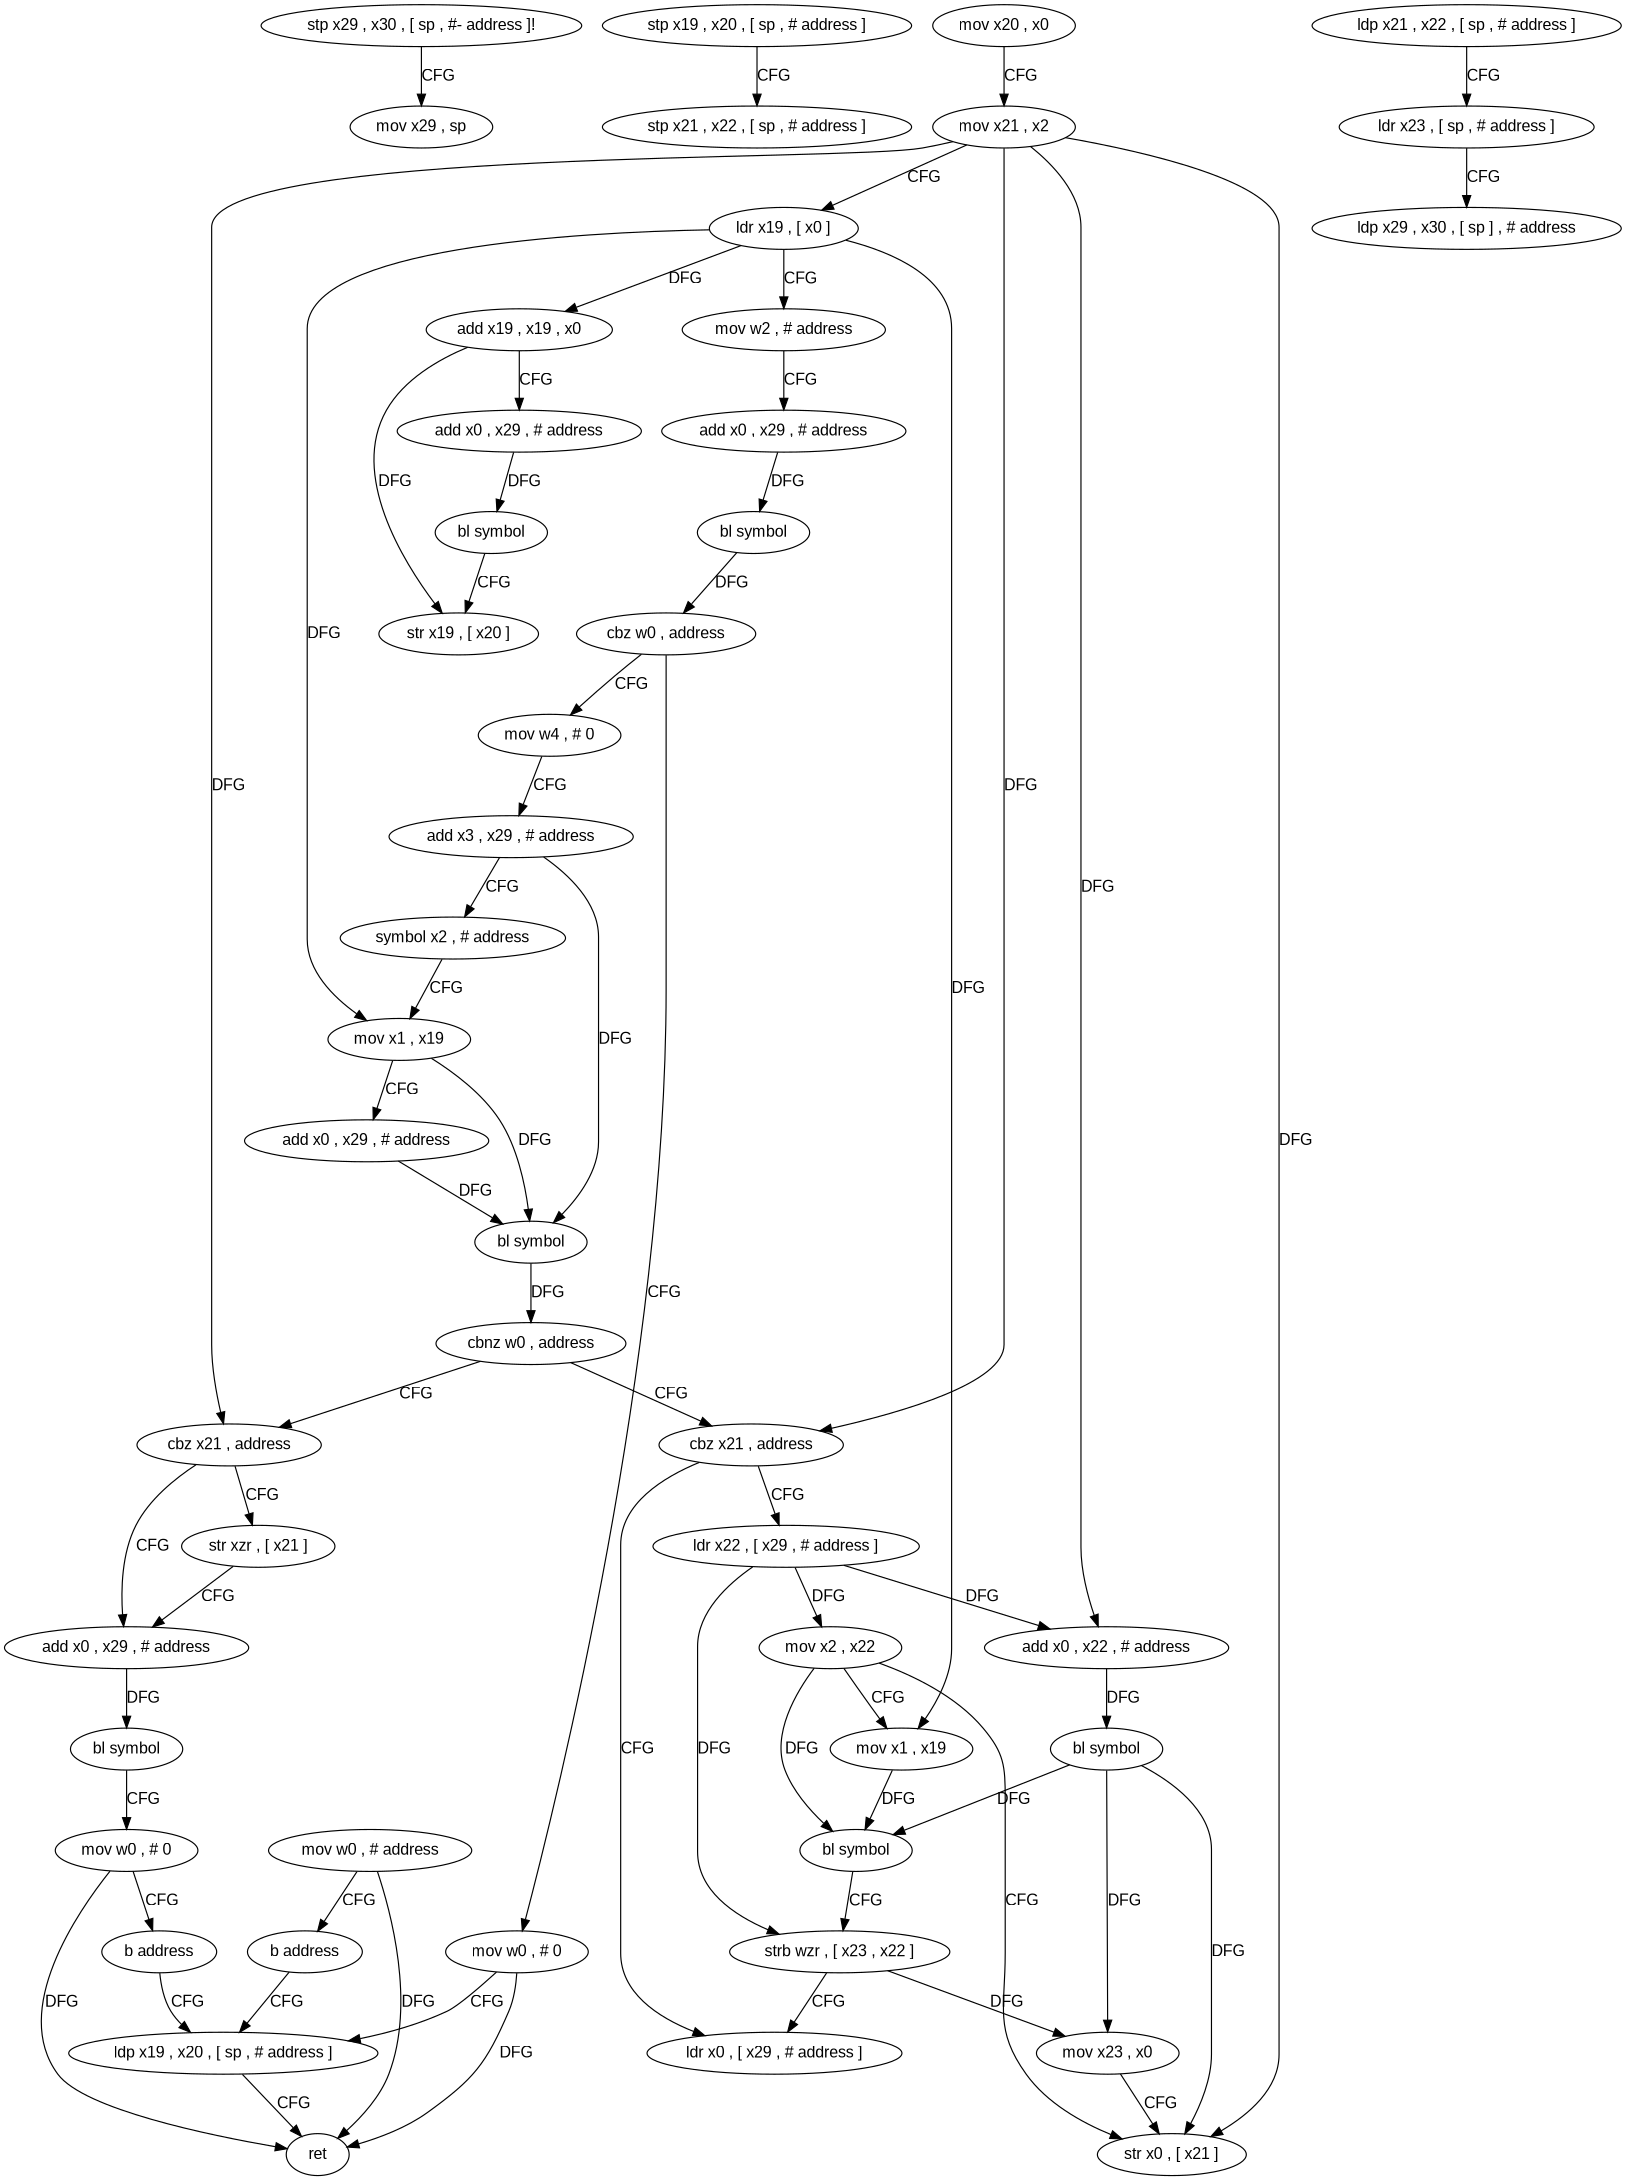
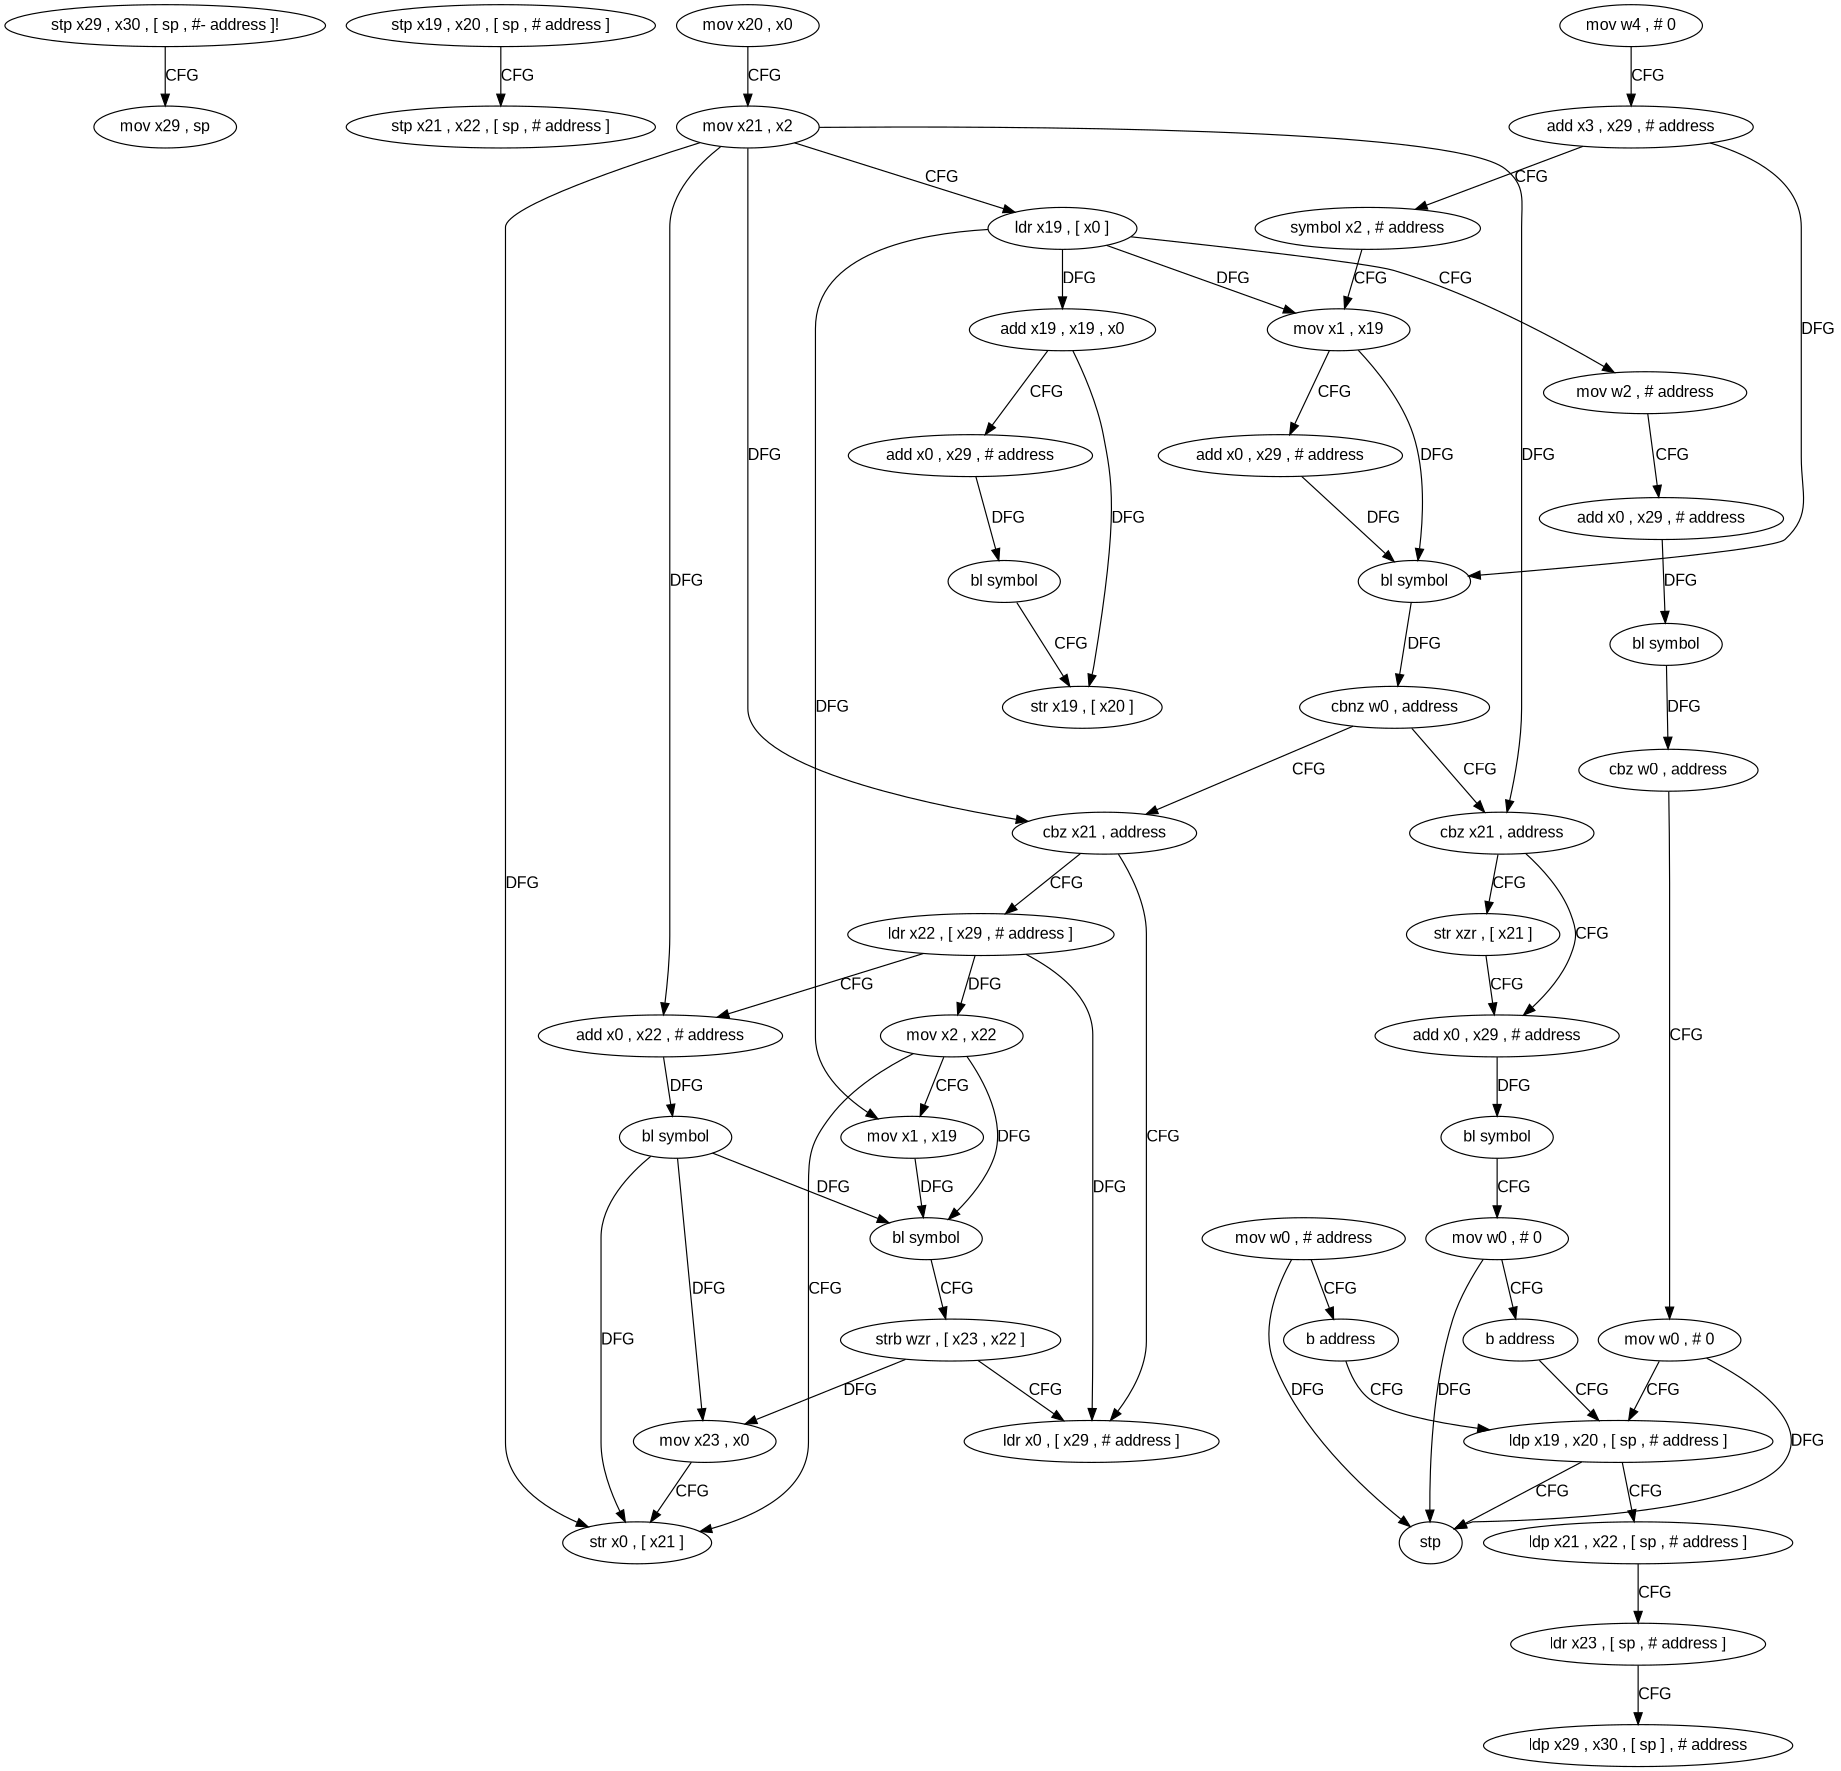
edge "cbz w0 , address" -> "mov w4 , # 0": removed, label "CFG"
edge "ldp x19 , x20 , [ sp , # address ]" -> "ldp x21 , x22 , [ sp , # address ]": added, label "CFG"
edge "ldr x22 , [ x29 , # address ]" -> "add x0 , x22 , # address": label "DFG" -> "CFG"
edge "ldr x22 , [ x29 , # address ]" -> "strb wzr , [ x23 , x22 ]": now "ldr x22 , [ x29 , # address ]" -> "ldr x0 , [ x29 , # address ]"
node "ret": label "ret" -> "stp"
